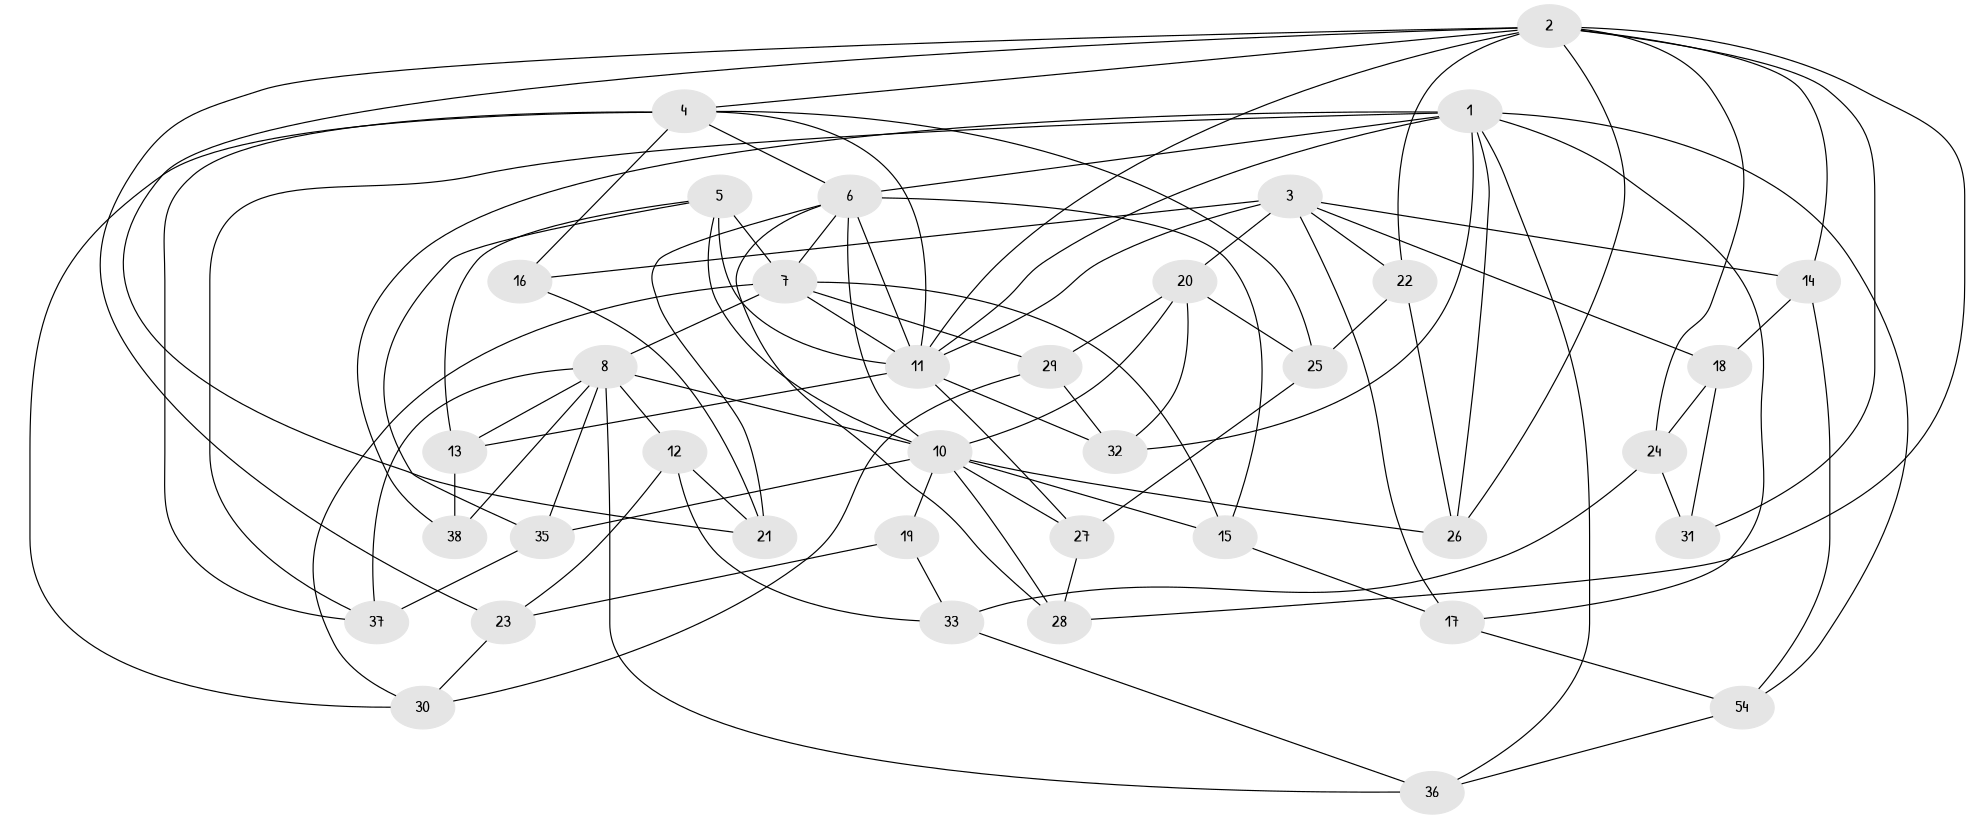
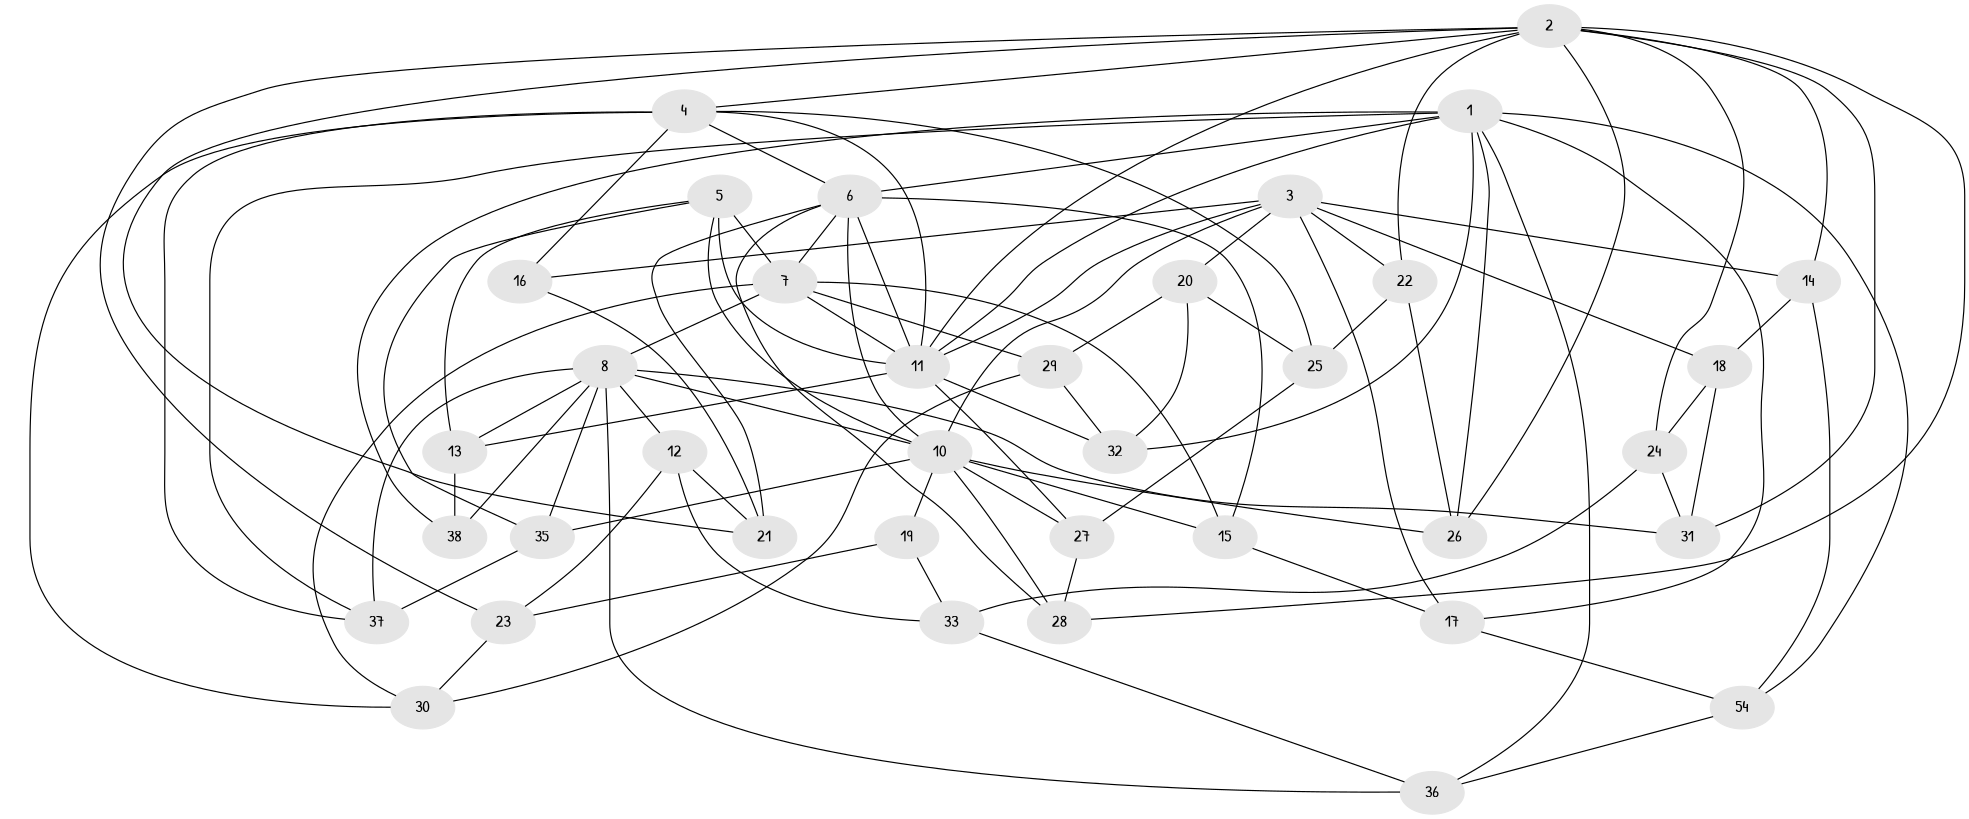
edge "20" -- "10": now "3" -- "10"
edge "8" -- "31": added
